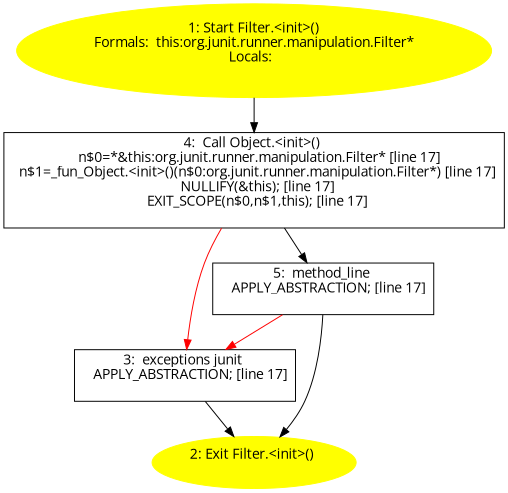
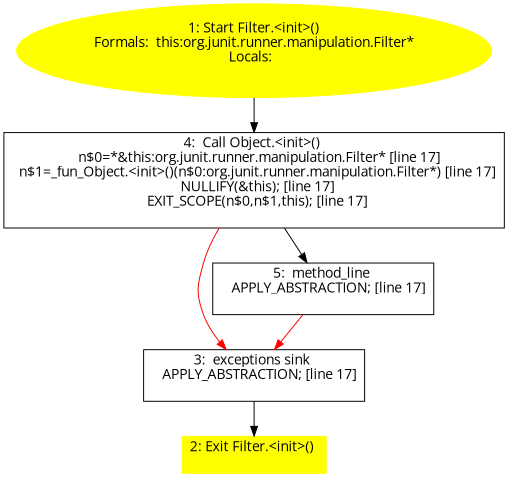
node "3:  exceptions junit APPLY_ABSTRACTION; [line 17]": label "3:  exceptions junit APPLY_ABSTRACTION; [line 17]" -> "3:  exceptions sink APPLY_ABSTRACTION; [line 17]"
edge "5:  method_line APPLY_ABSTRACTION; [line 17]" -> "2: Exit Filter.<init>()": removed
node "2: Exit Filter.<init>()": shape ellipse -> box
